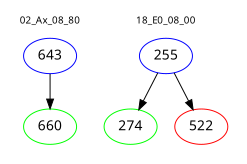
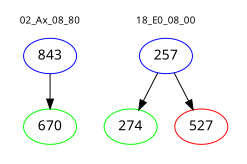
node "643": label "643" -> "843"
node "255": label "255" -> "257"
node "660": label "660" -> "670"
node "522": label "522" -> "527"
